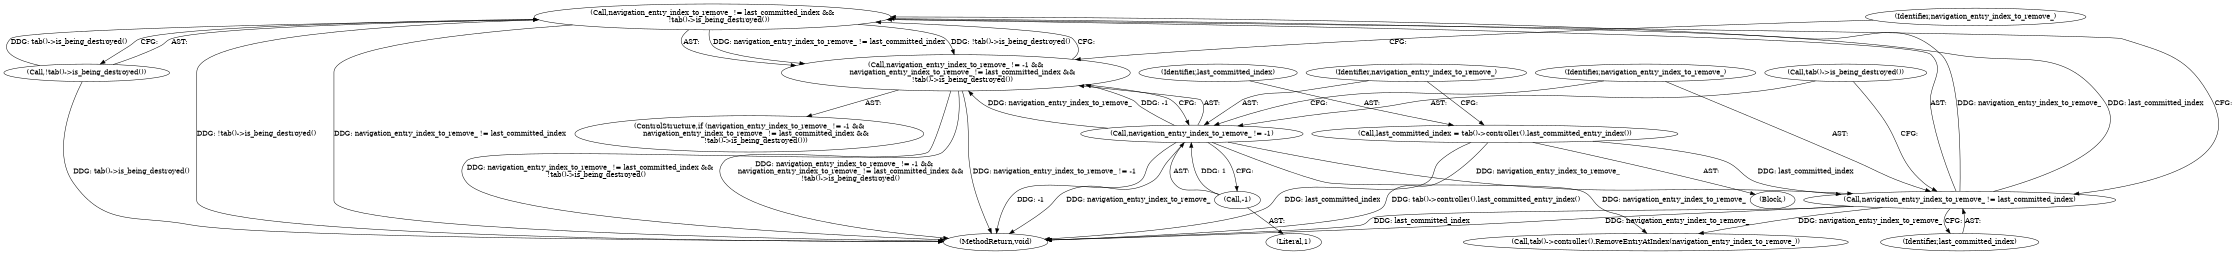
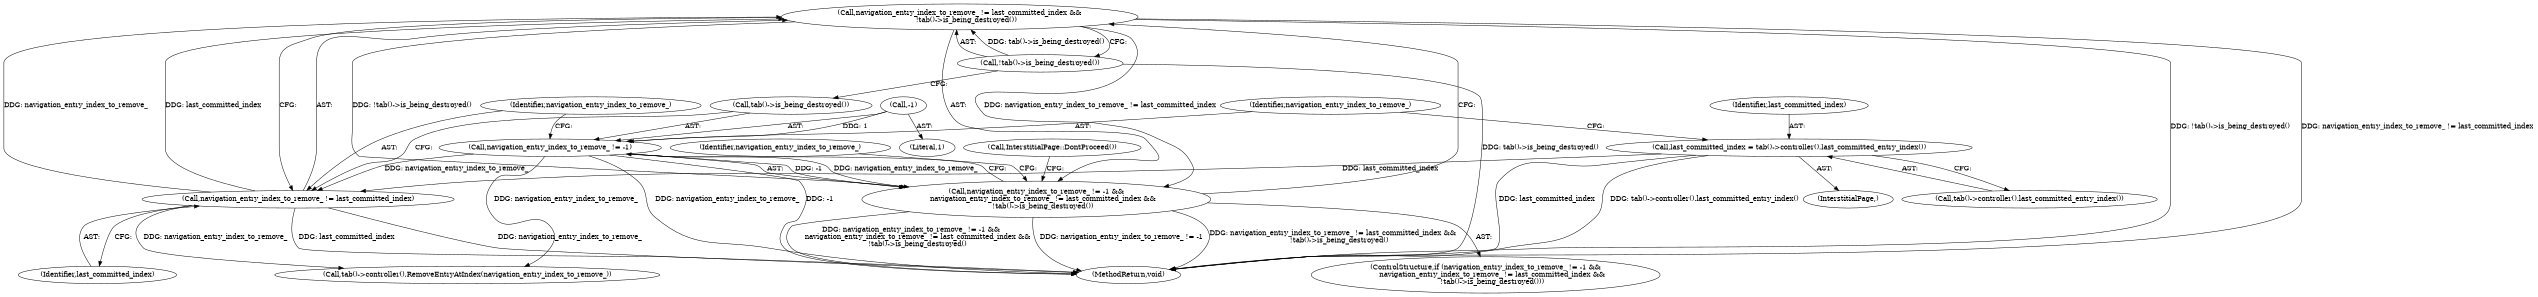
edge "(Call,!tab()->is_being_destroyed())" -> "(Call,tab()->is_being_destroyed())": added, label "CFG:"
node "(Call,InterstitialPage::DontProceed())": added
edge "(Call,navigation_entry_index_to_remove_ != -1)" -> "(Call,-1)": removed, label "CFG:"
node "(Call,tab()->controller().last_committed_entry_index())": added
node "(Block,)": label "(Block,)" -> "(InterstitialPage,)"
